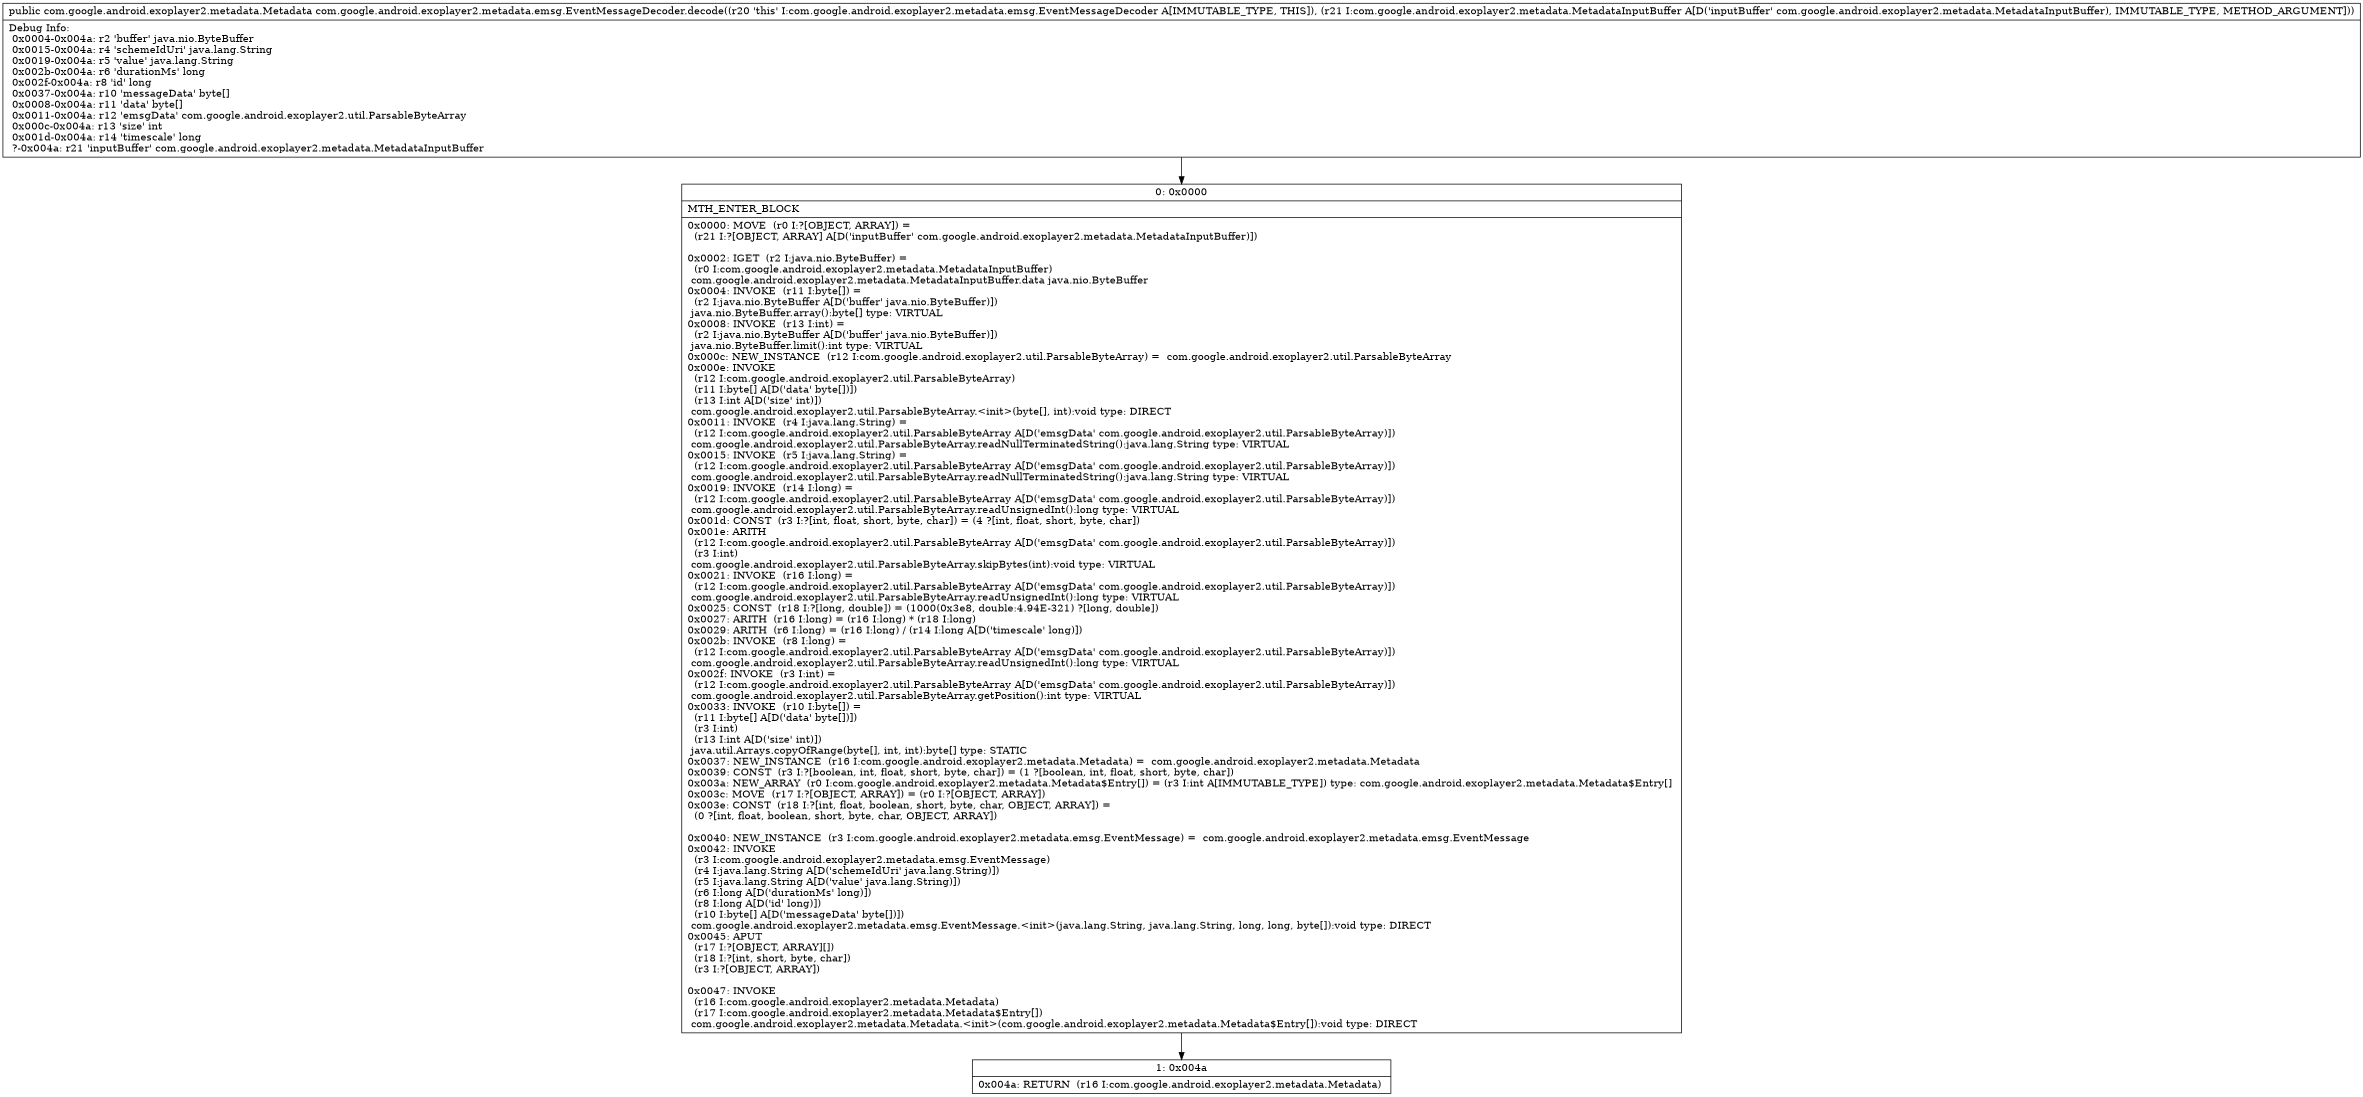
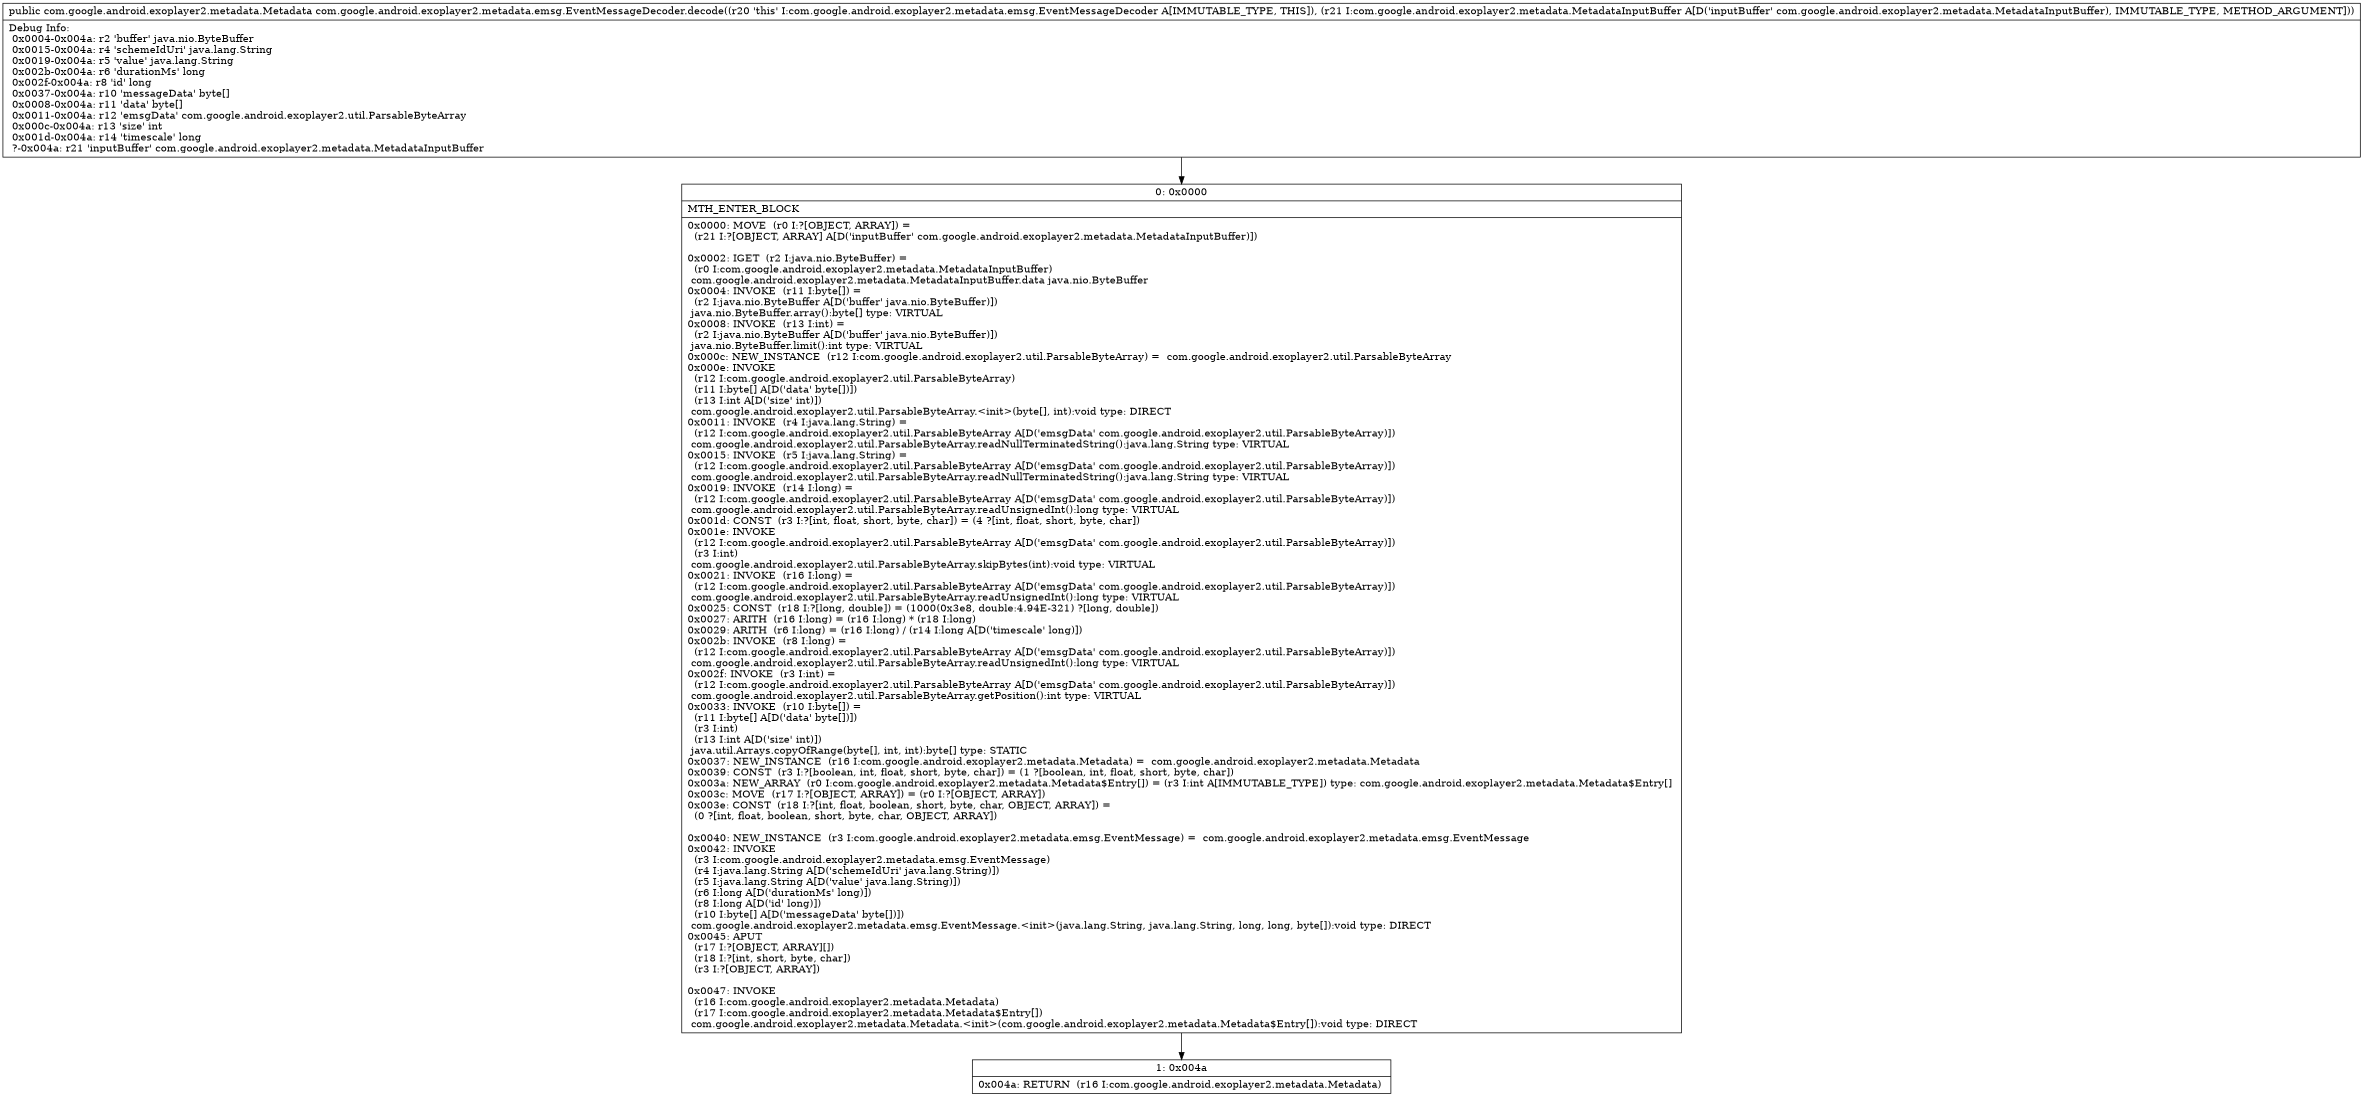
node "0: 0x0000": text "0x001e: ARITH" -> "0x001e: INVOKE"
